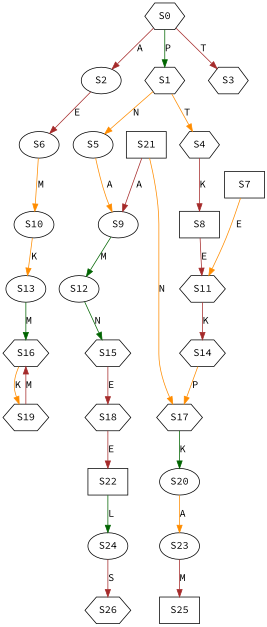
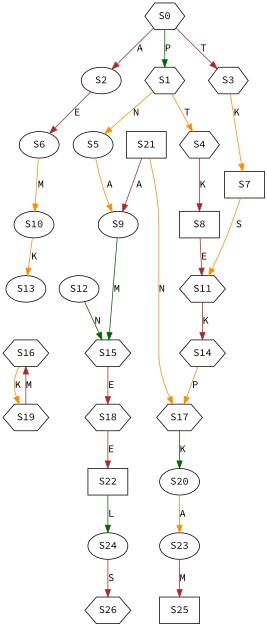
edge "S3" -> "S7": added, label "K"
edge "S7" -> "S11": label "E" -> "S"
edge "S9" -> "S12": now "S9" -> "S15"
edge "S13" -> "S16": removed, label "M"
